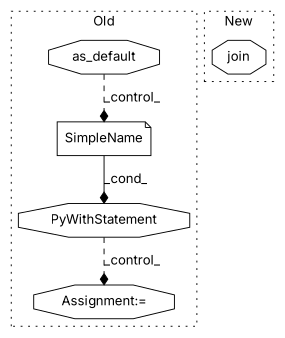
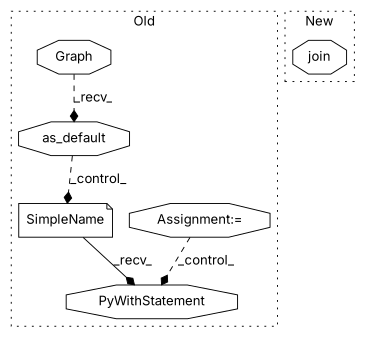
node "Graph": added
edge "SimpleName" -> "PyWithStatement": label "_cond_" -> "_recv_"
edge "PyWithStatement" -> "Assignment:=": reversed
